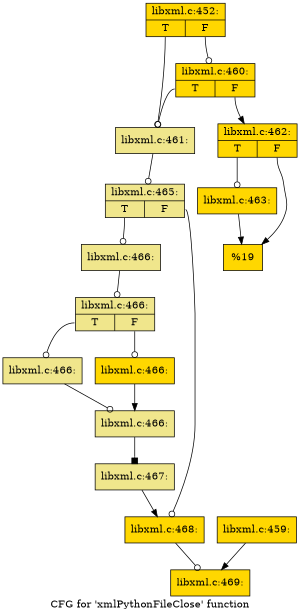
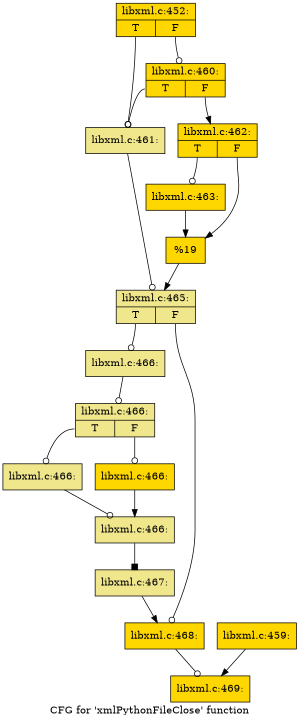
edge "%19" -> "libxml.c:465:": added
